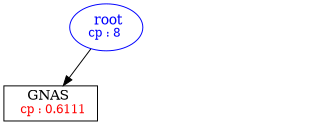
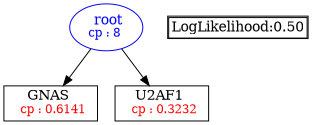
node "LogLikelihood:0.50": added
node "U2AF1": added
node "GNAS": text "cp : 0.6111" -> "cp : 0.6141"
